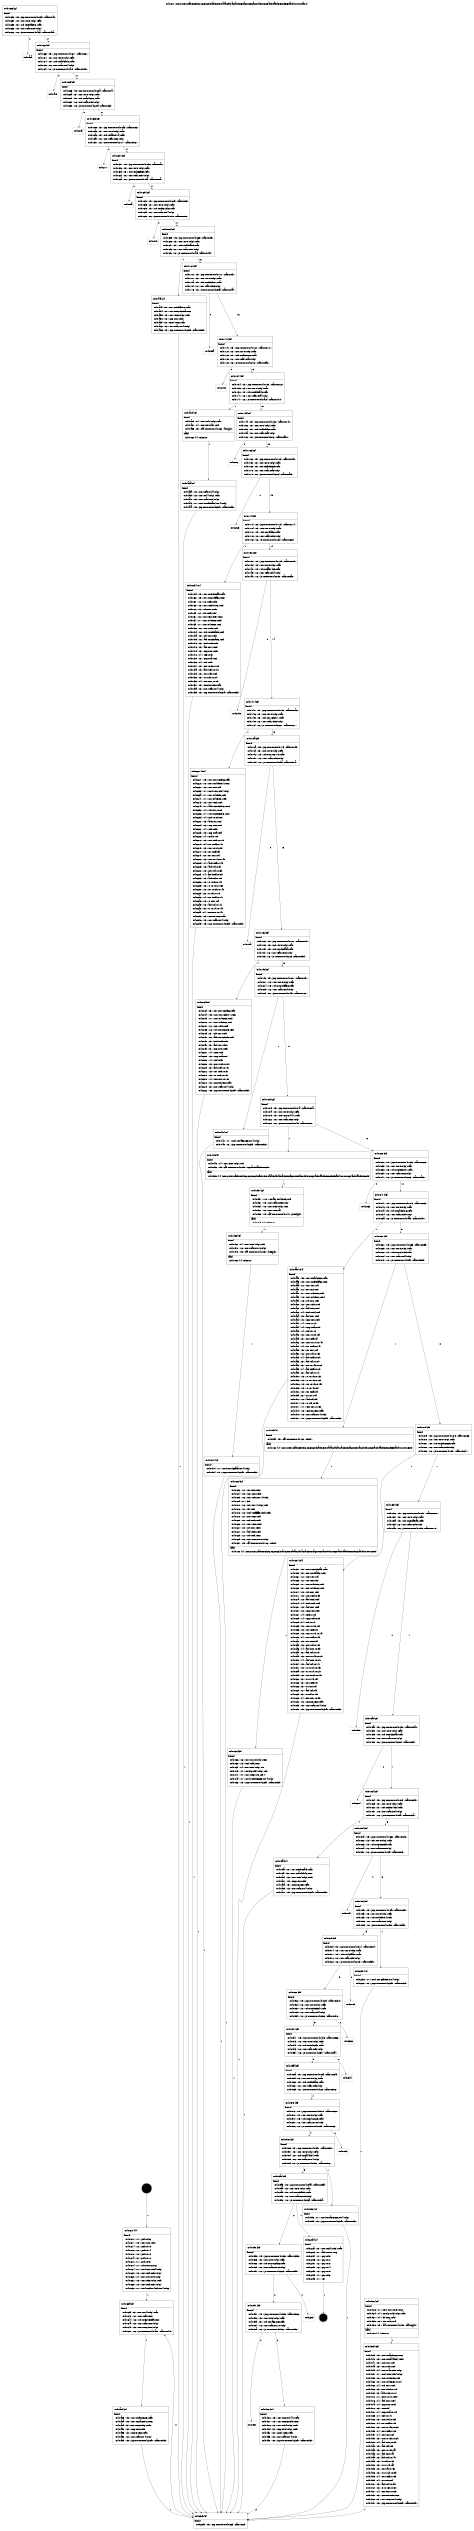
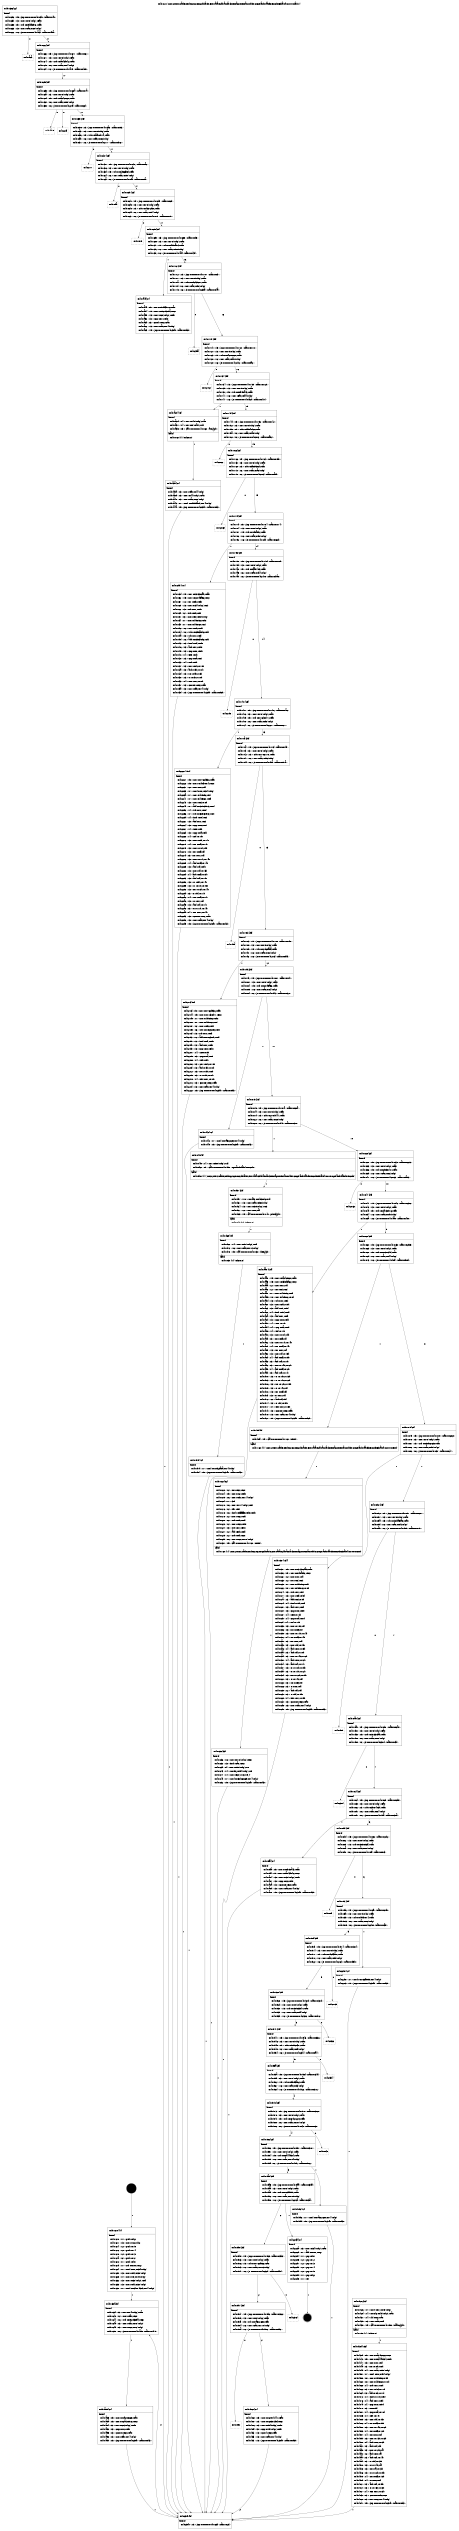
edge "0x40166c [25]" -> "0x401a15": now "0x401685 [25]" -> "0x401a15"
